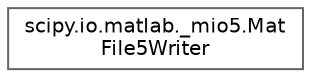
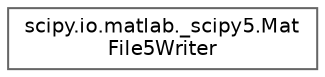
node "scipy.io.matlab._mio5.Mat File5Writer": label "scipy.io.matlab._mio5.Mat File5Writer" -> "scipy.io.matlab._scipy5.Mat File5Writer"
